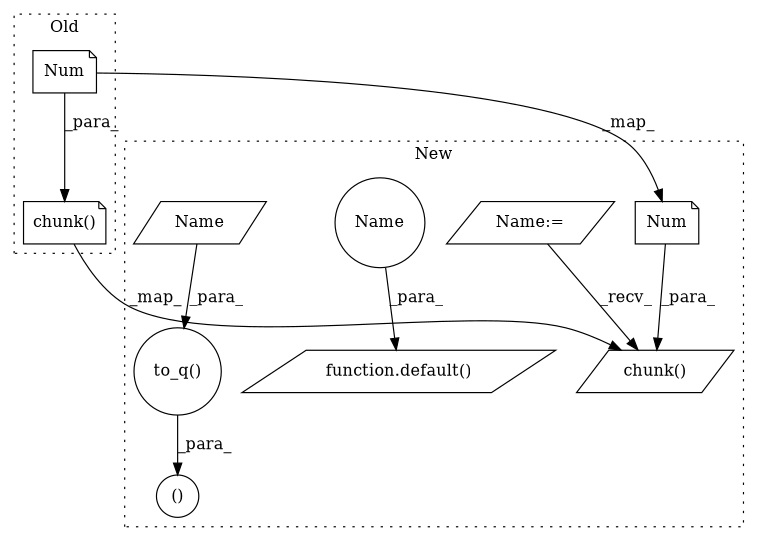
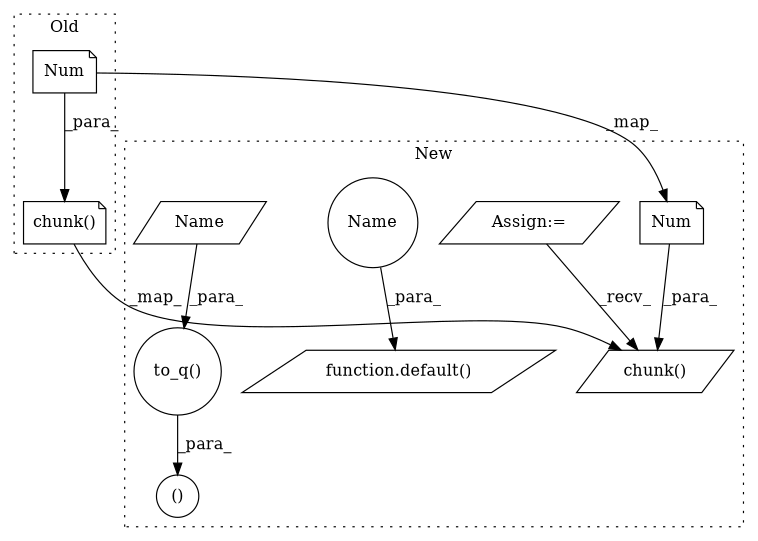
node "Name:=": label "Name:=" -> "Assign:="
